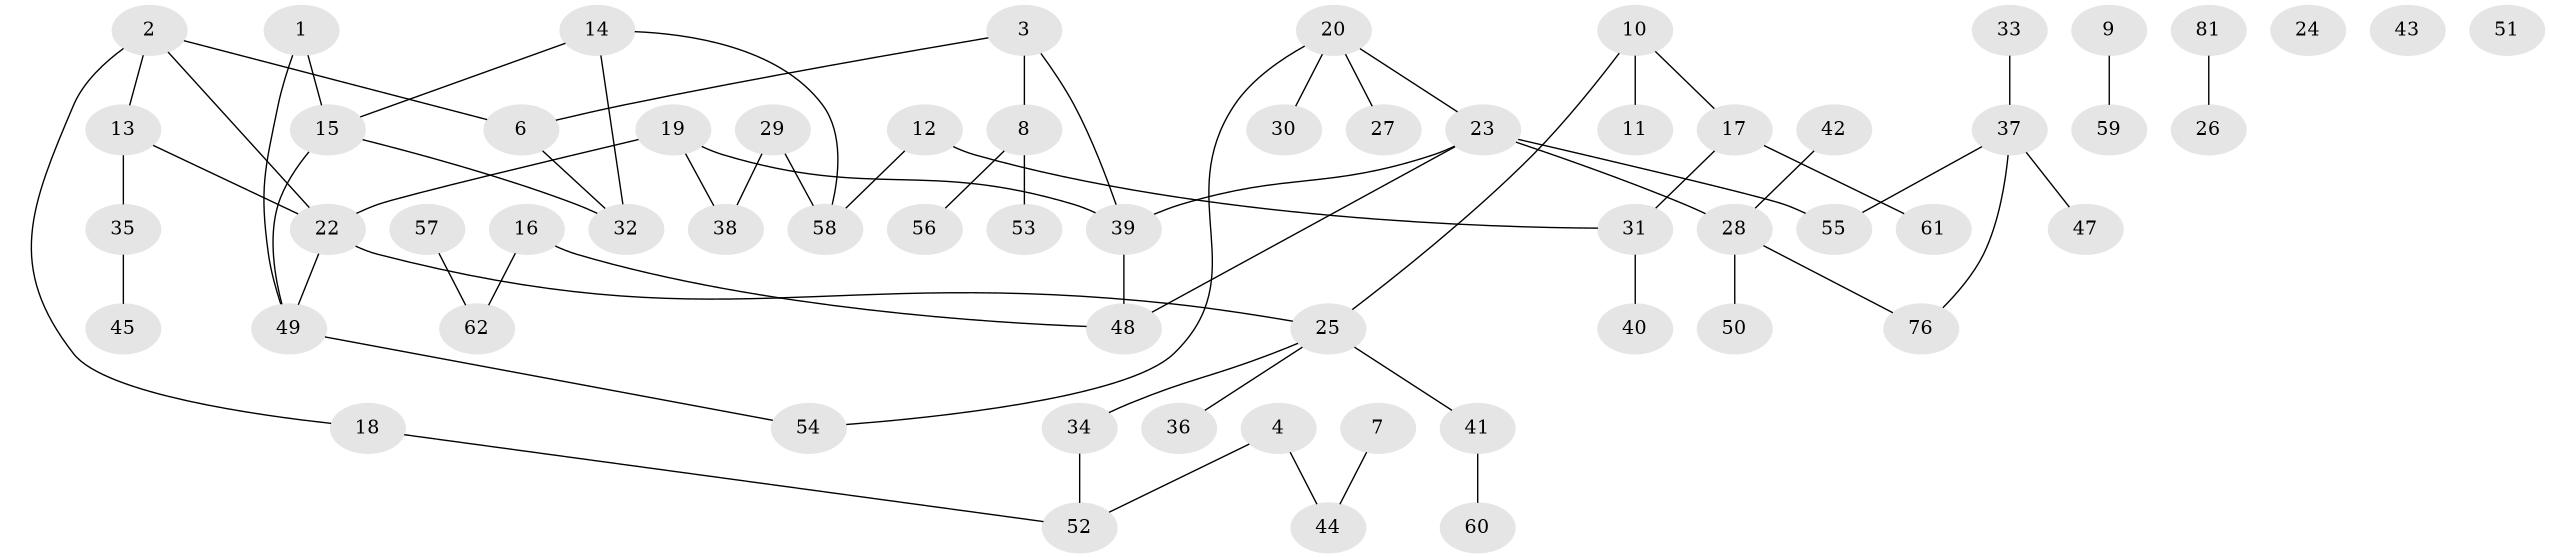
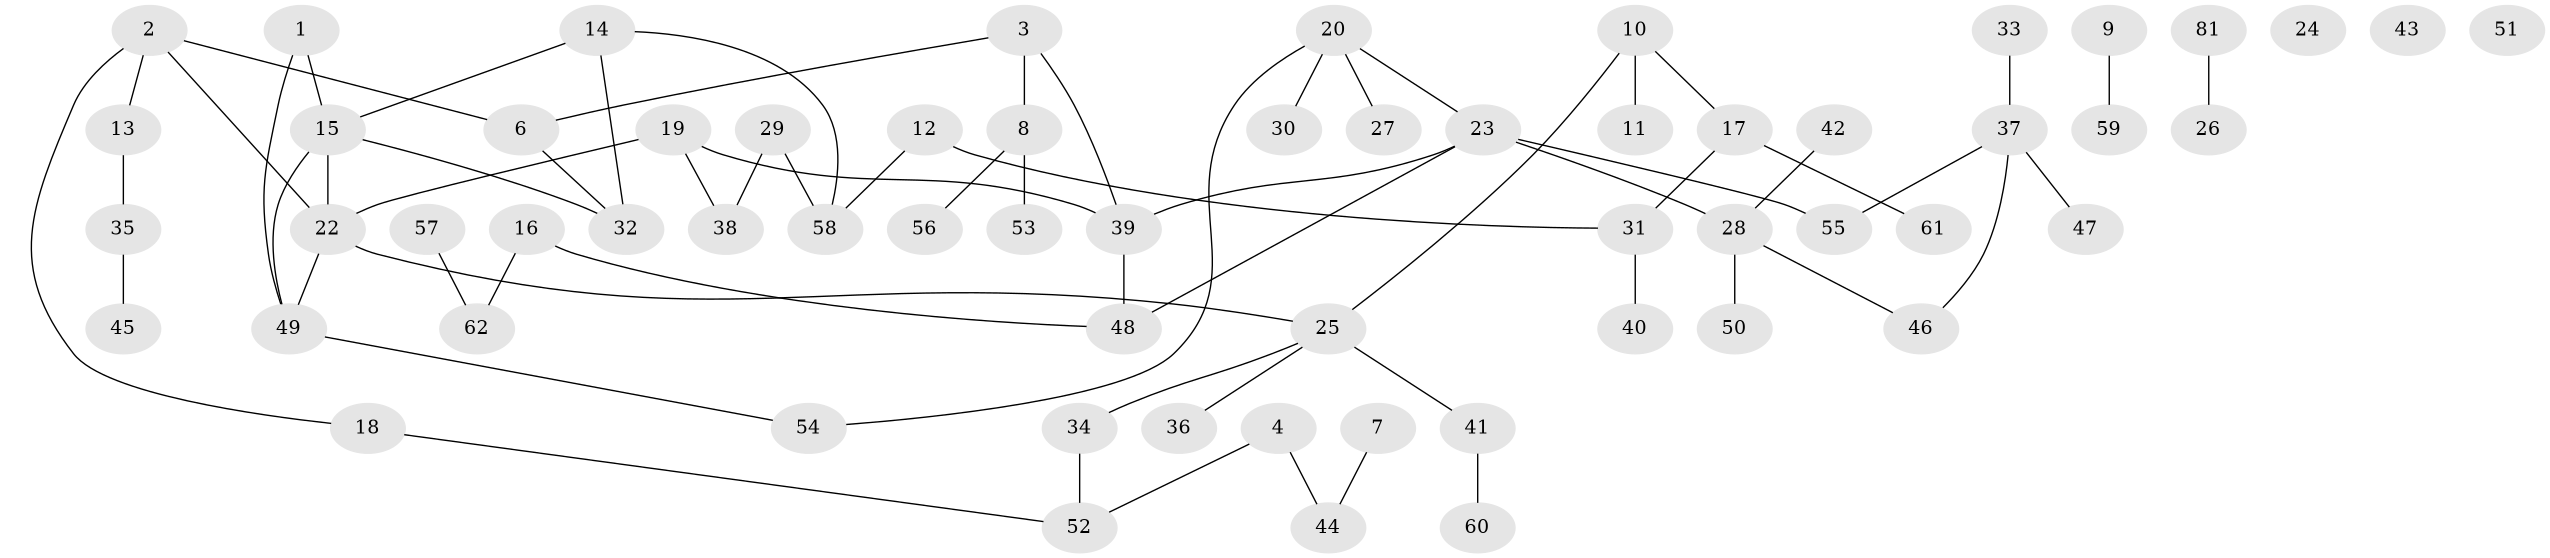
edge "13" -- "22": now "15" -- "22"
node "76": label "76" -> "46"
